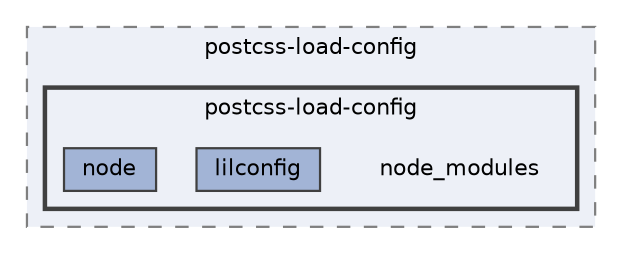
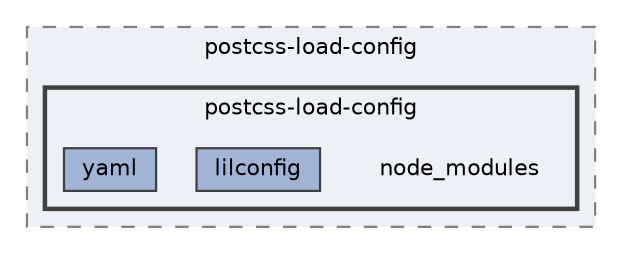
node "node": label "node" -> "yaml"
